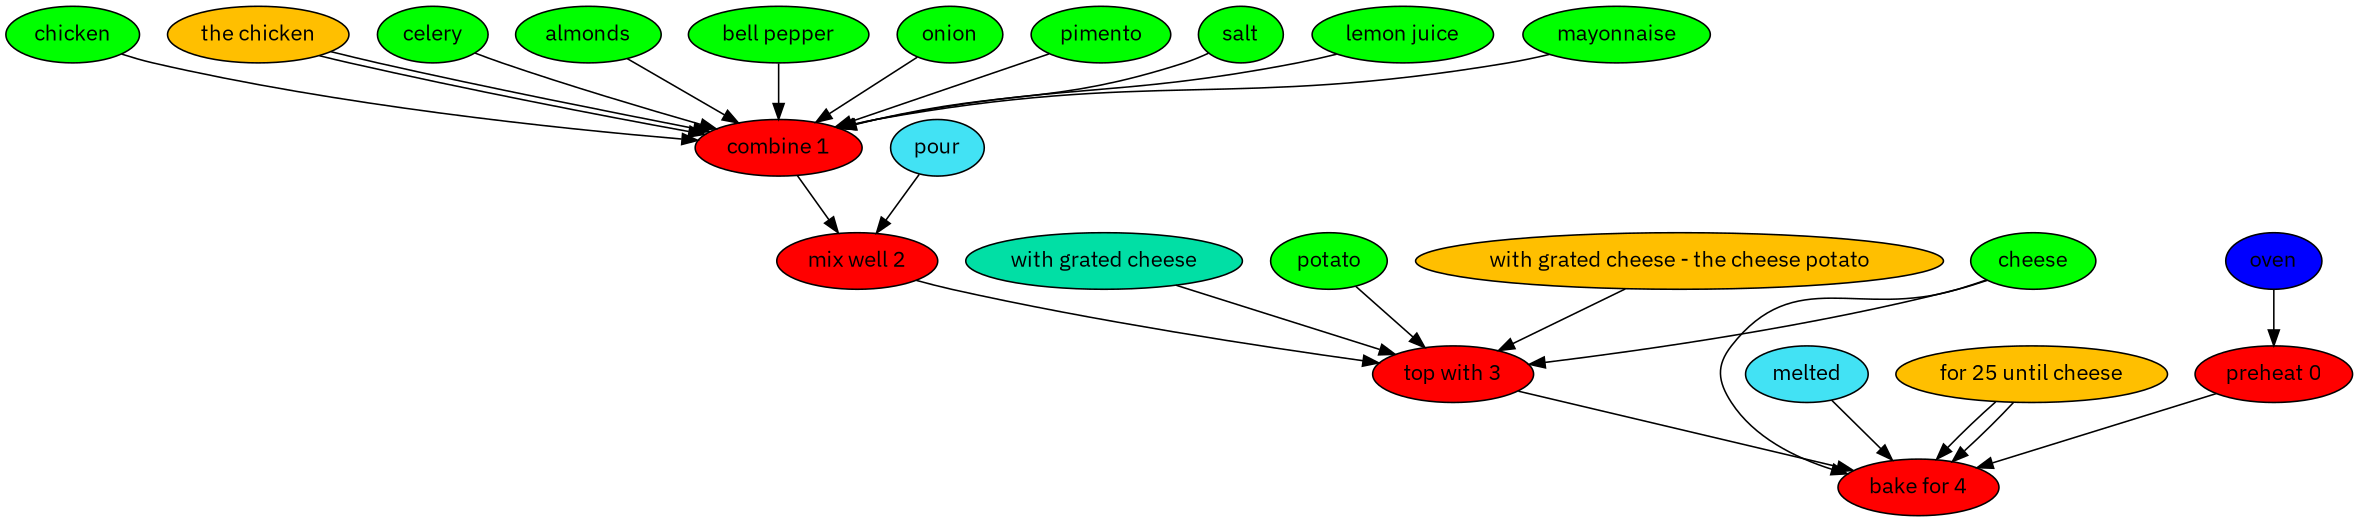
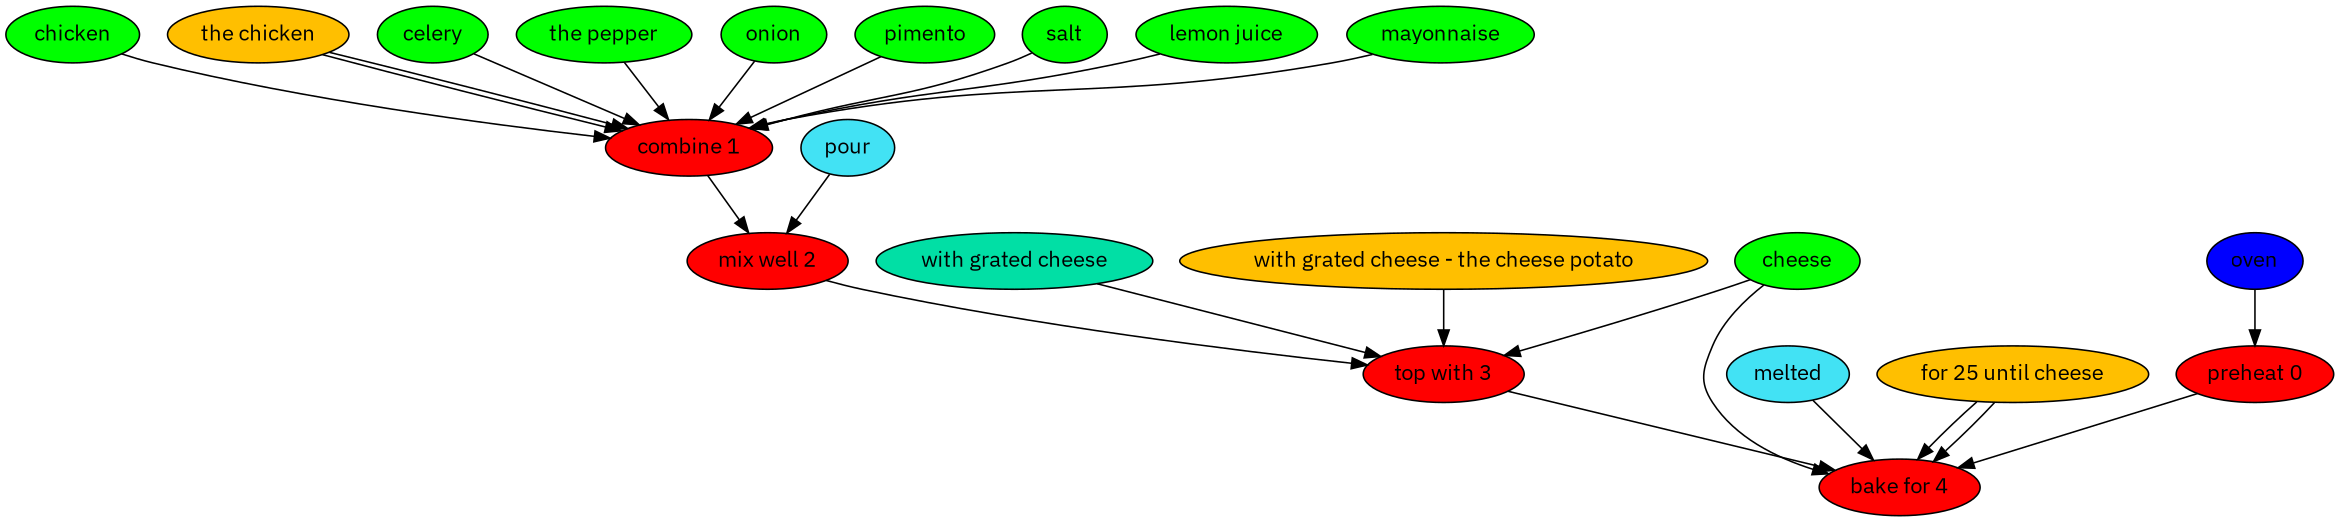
node "almonds": removed
node "bell pepper": label "bell pepper" -> "the pepper"
node "potato": removed
